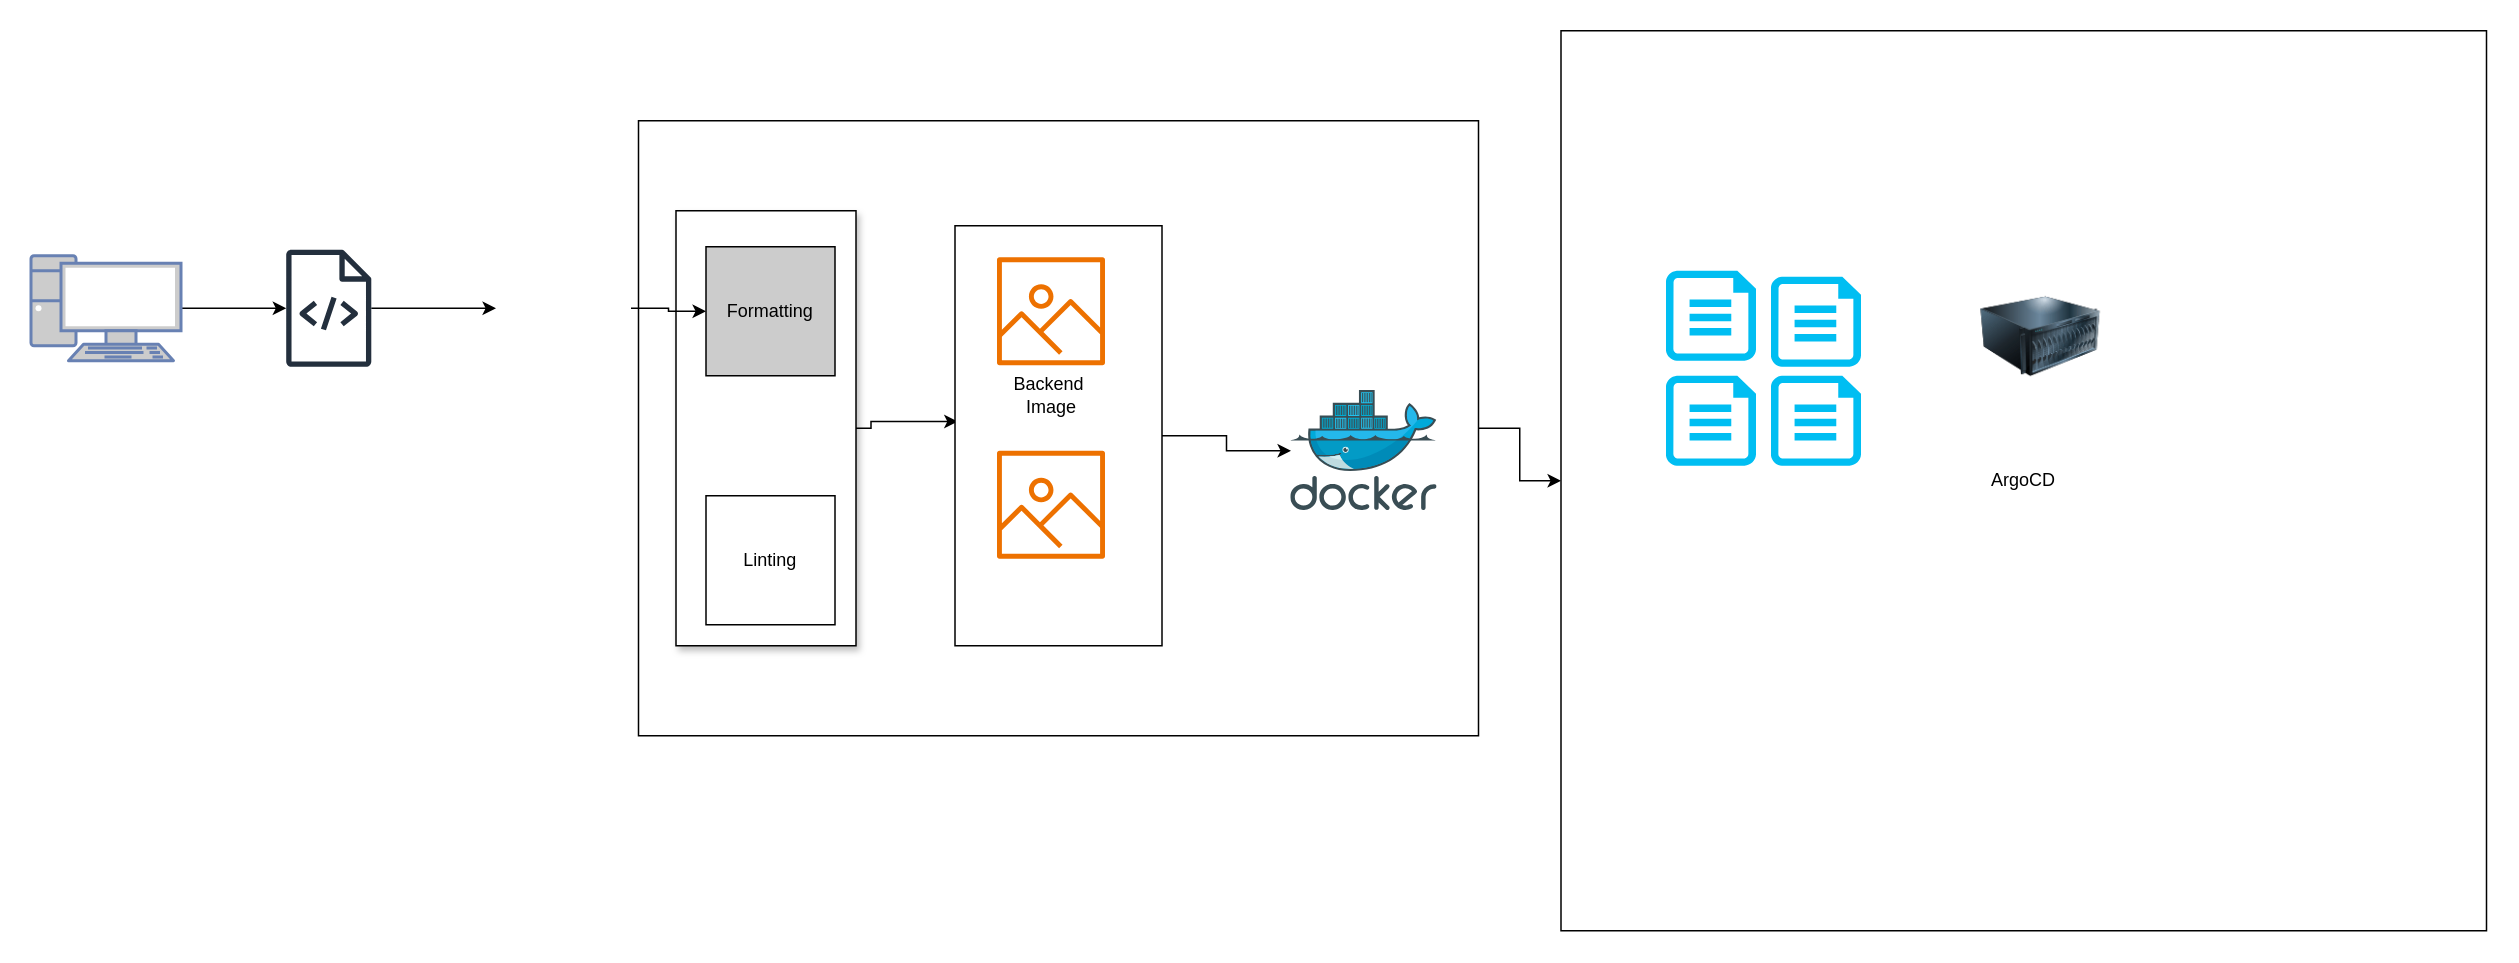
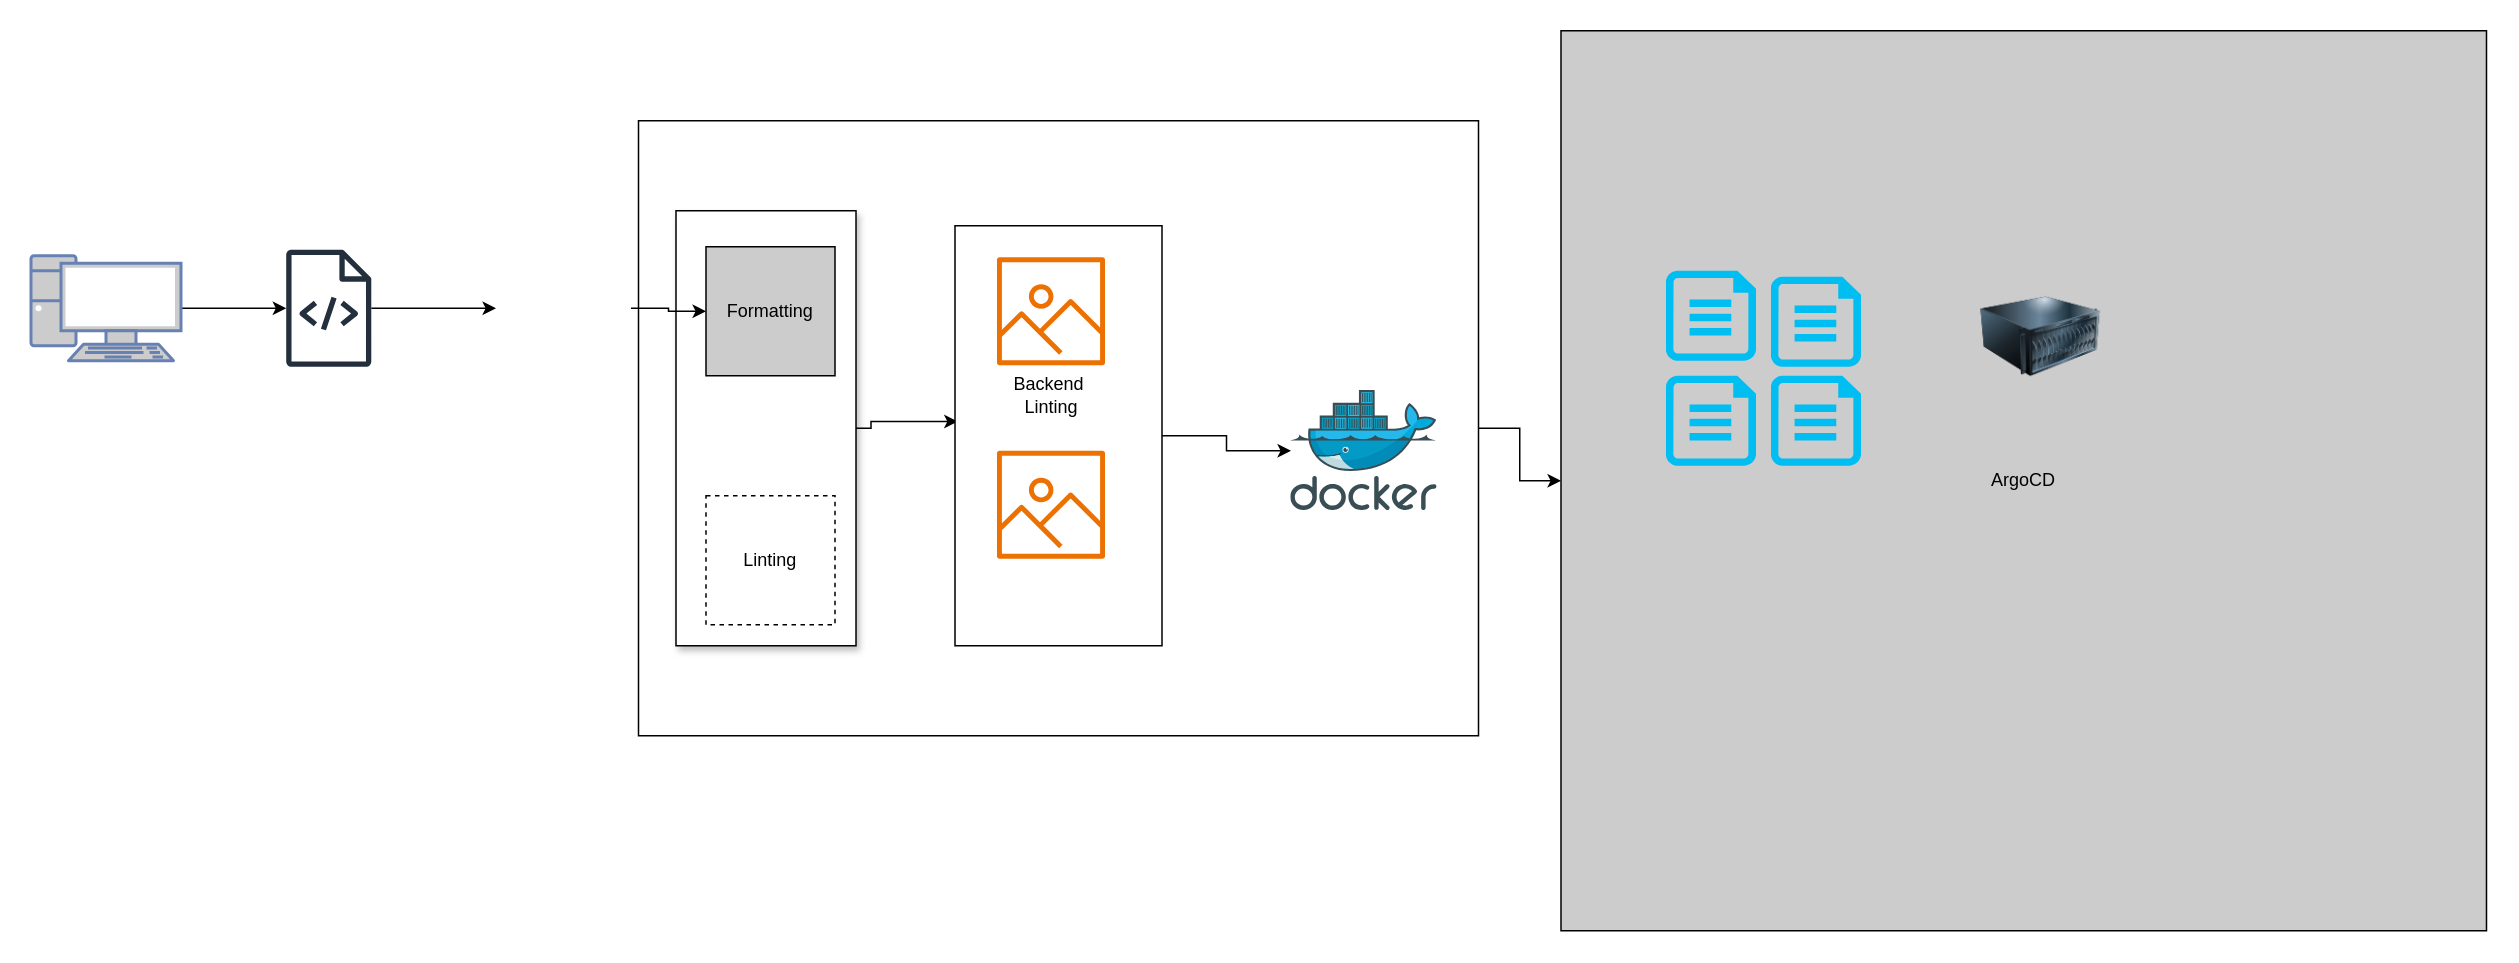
node "Backend Image": label "Backend Image" -> "Backend Linting"
node "ArgoCD": fillcolor #ffffff -> #cccccc
node "Linting": style solid -> dashed
